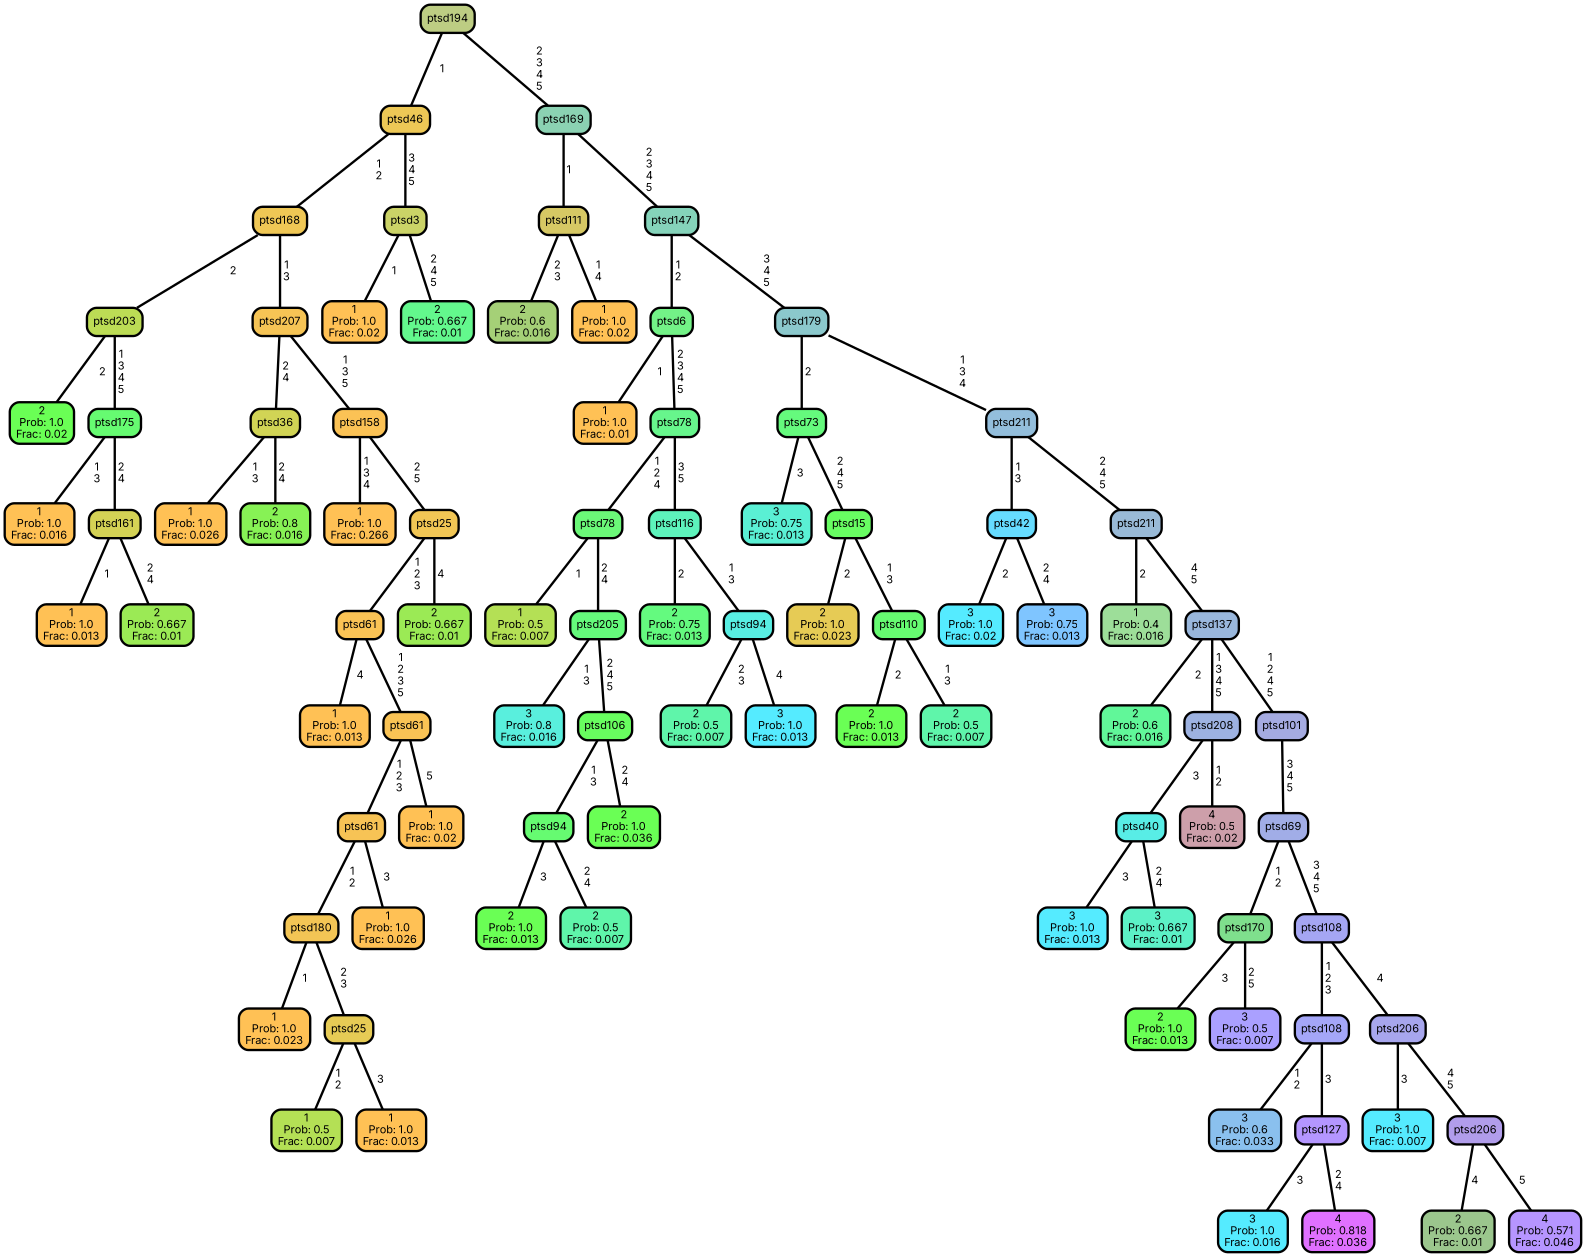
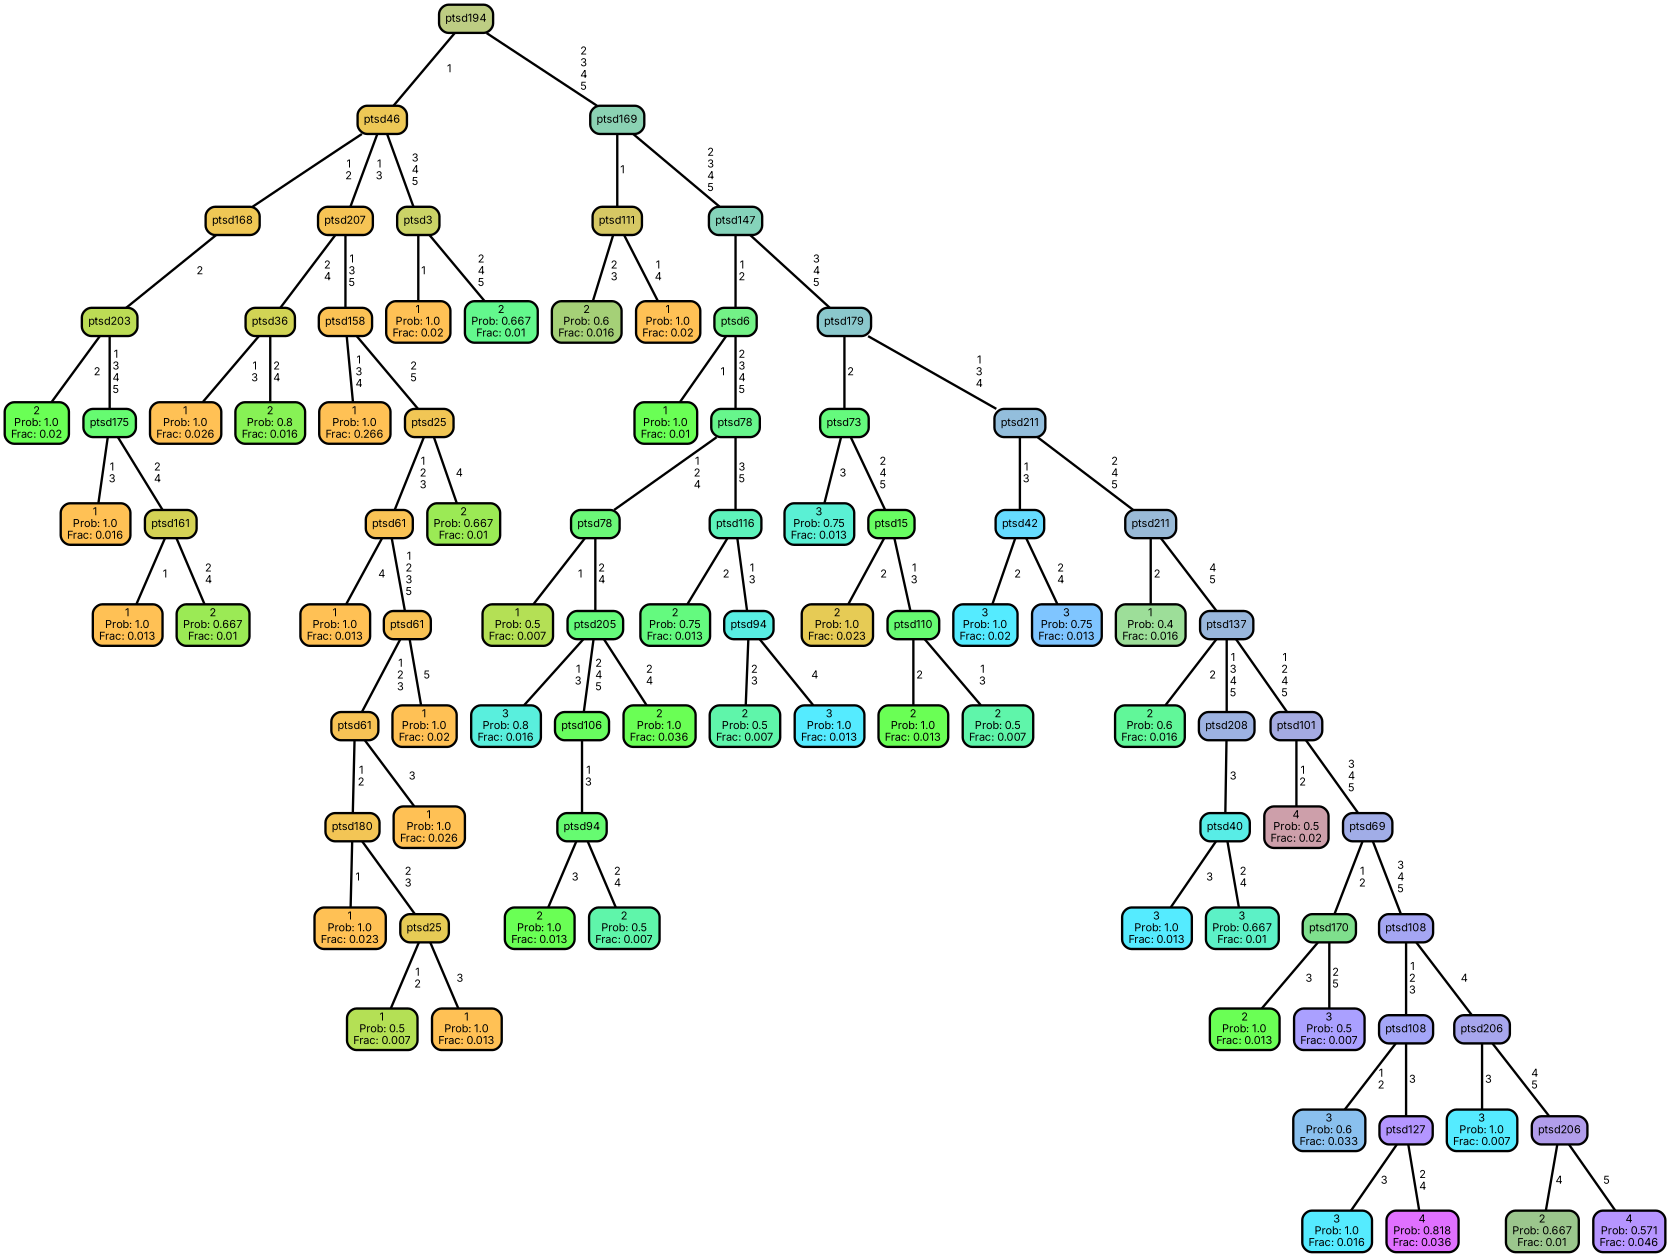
edge "ptsd168" -- "ptsd207": now "ptsd46" -- "ptsd207"
node "1 Prob: 1.0 Frac: 0.01": fillcolor #ffc155 -> #6aff55
edge "ptsd106" -- "2 Prob: 1.0 Frac: 0.036": now "ptsd205" -- "2 Prob: 1.0 Frac: 0.036"
edge "ptsd208" -- "4 Prob: 0.5 Frac: 0.02": now "ptsd101" -- "4 Prob: 0.5 Frac: 0.02"
